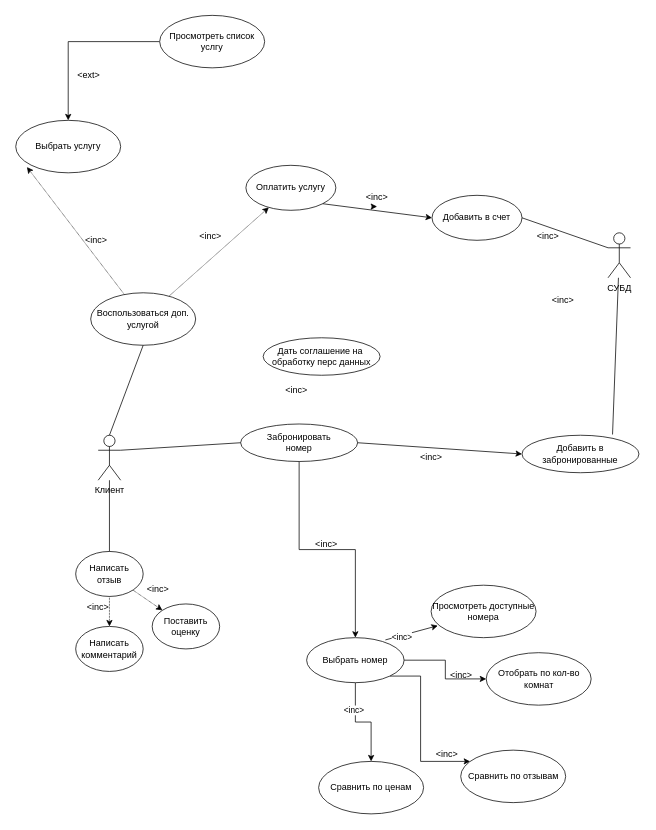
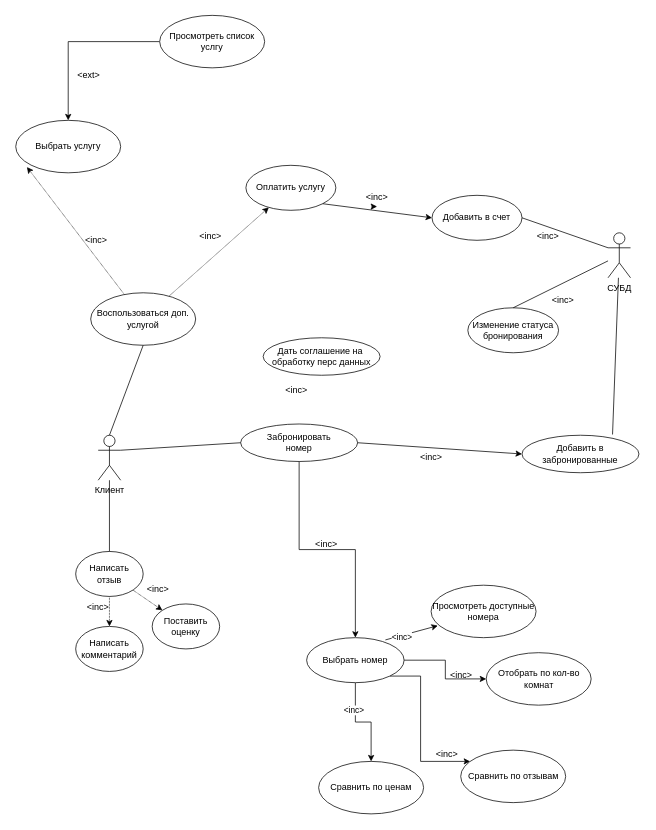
edge "СУБД" -- "Изменение статуса бронирования": added
node "Изменение статуса бронирования": added
